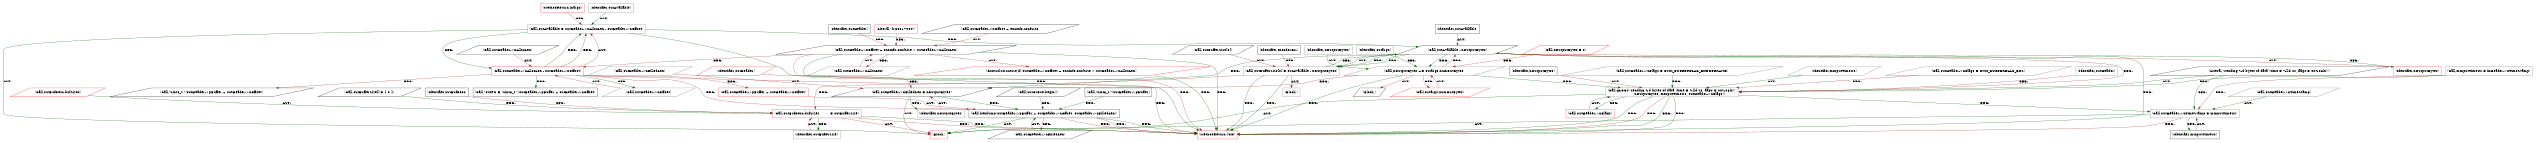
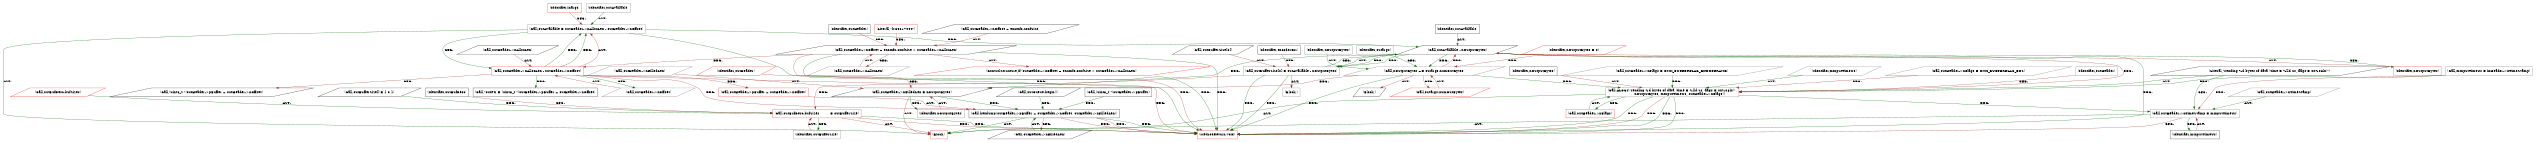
node "(MethodReturn,inargs)": label "(MethodReturn,inargs)" -> "(Identifier,inargs)"
node "(Call,nOutputBytes = 0)": label "(Call,nOutputBytes = 0)" -> "(Identifier,nOutputBytes = 0)"
edge "(Call,outHeader->nAllocLen - outHeader->nOffset)" -> "(Call,(uint8_t *)outHeader->pBuffer + outHeader->nOffset)": label "DDG: " -> "CFG: "
edge "(Call,outHeader->nTimeStamp = mInputTimeUs)" -> "(MethodReturn,void)": label "DDG: " -> "CFG: "
